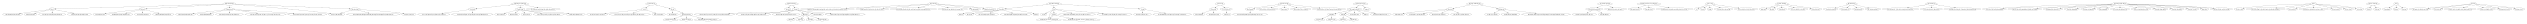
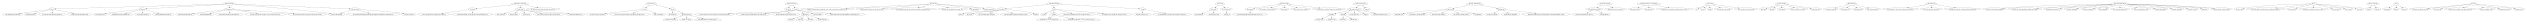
node "Xây dựng khác": added
